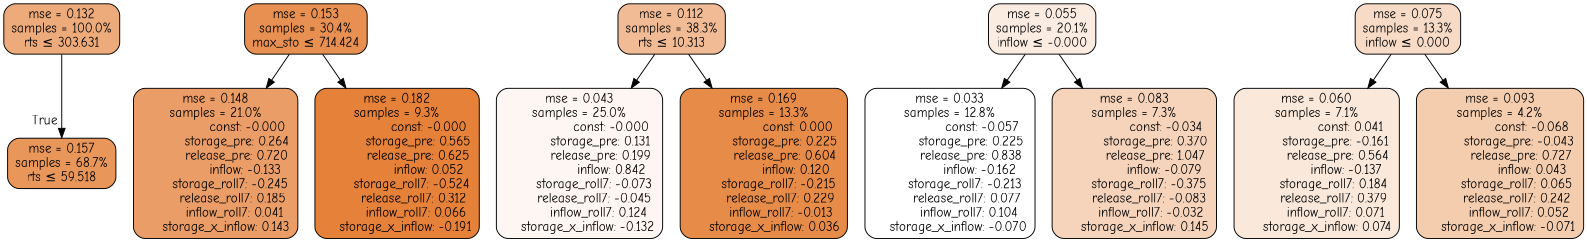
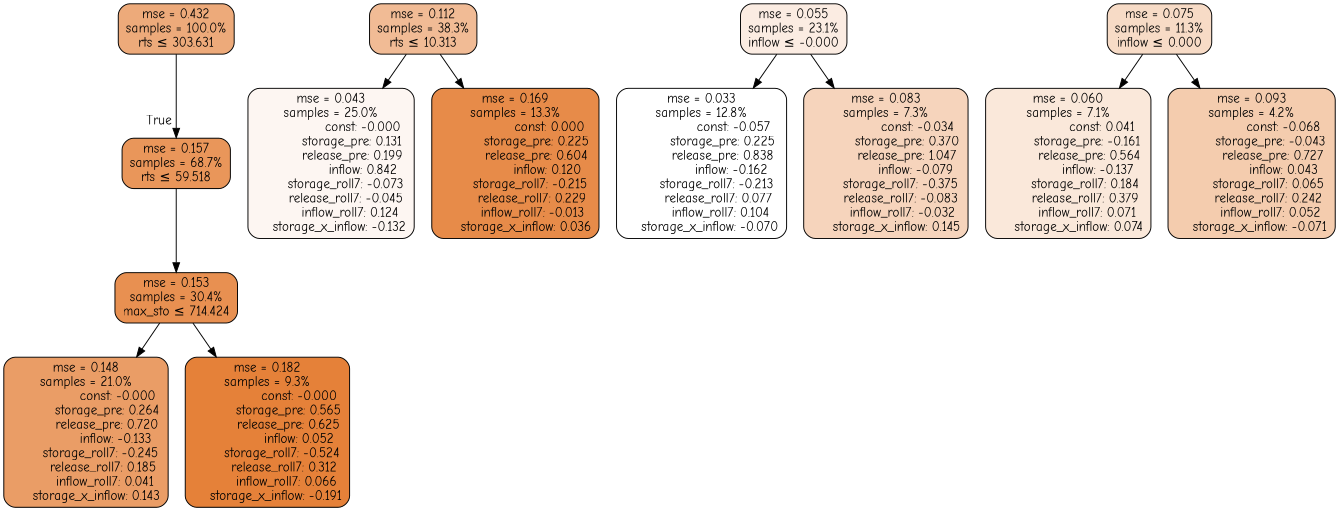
node "mse = 0.132 samples = 100.0% rts ≤ 303.631": label "mse = 0.132 samples = 100.0% rts ≤ 303.631" -> "mse = 0.432 samples = 100.0% rts ≤ 303.631"
node "mse = 0.055 samples = 20.1% inflow ≤ -0.000": label "mse = 0.055 samples = 20.1% inflow ≤ -0.000" -> "mse = 0.055 samples = 23.1% inflow ≤ -0.000"
node "mse = 0.075 samples = 13.3% inflow ≤ 0.000": label "mse = 0.075 samples = 13.3% inflow ≤ 0.000" -> "mse = 0.075 samples = 11.3% inflow ≤ 0.000"
edge "mse = 0.157 samples = 68.7% rts ≤ 59.518" -> "mse = 0.153 samples = 30.4% max_sto ≤ 714.424": added
